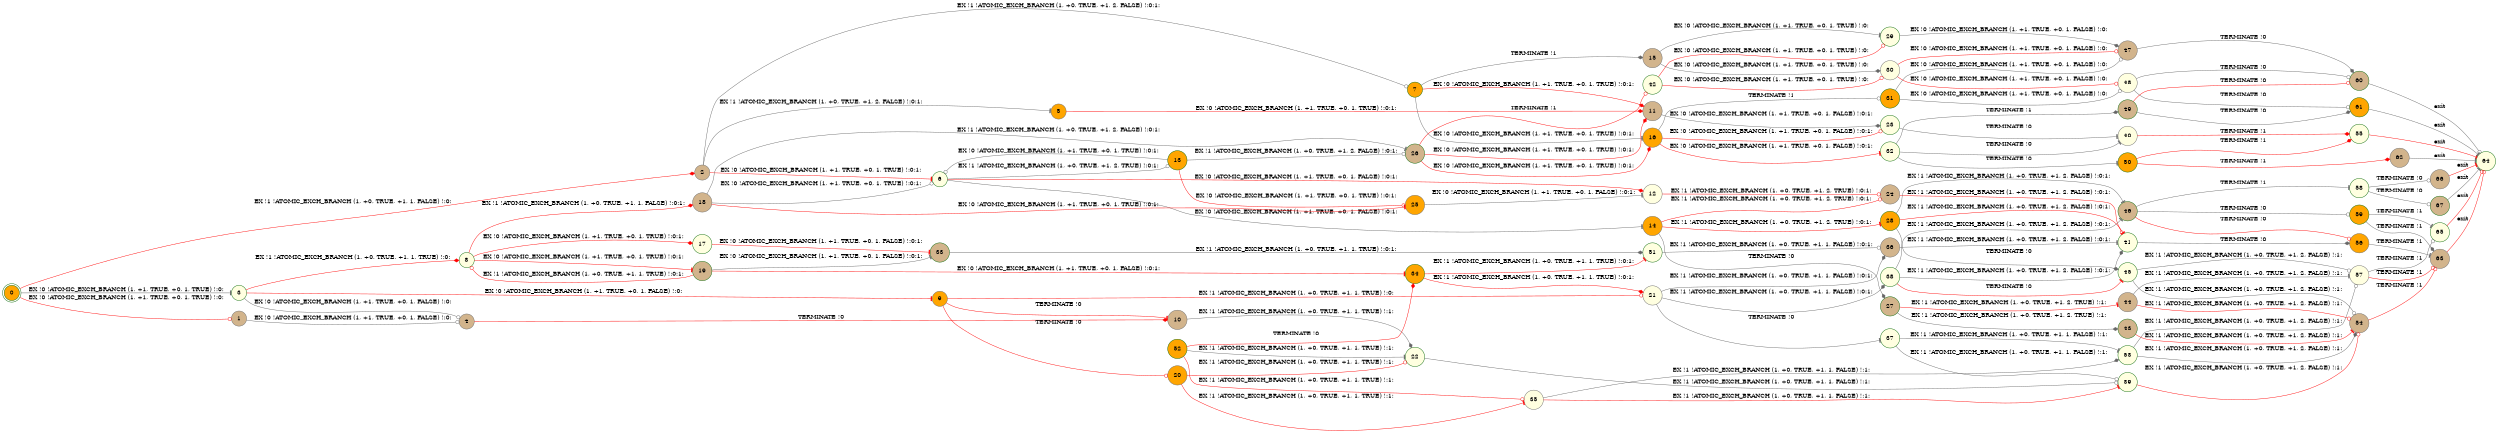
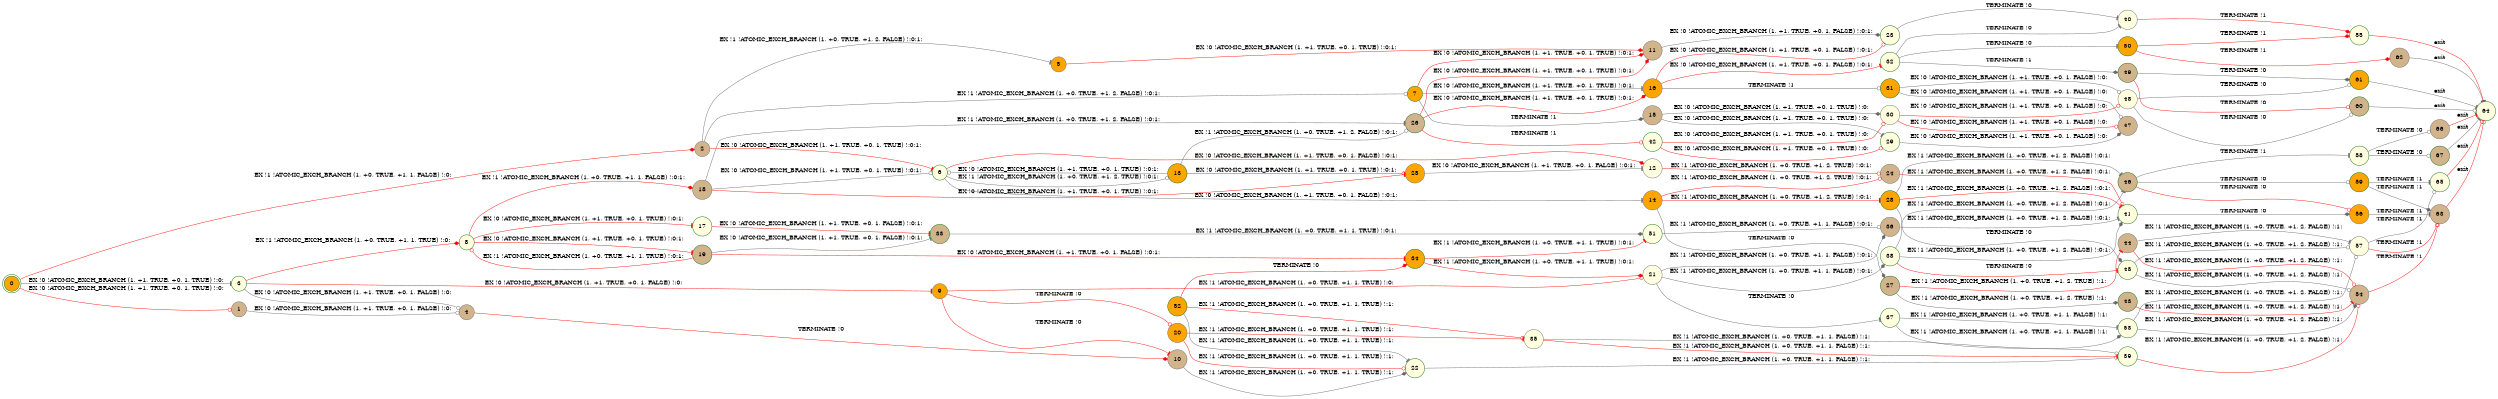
edge "47" -> "60": removed, label "TERMINATE !0"
edge "8" -> "17": arrowhead diamond -> tee
